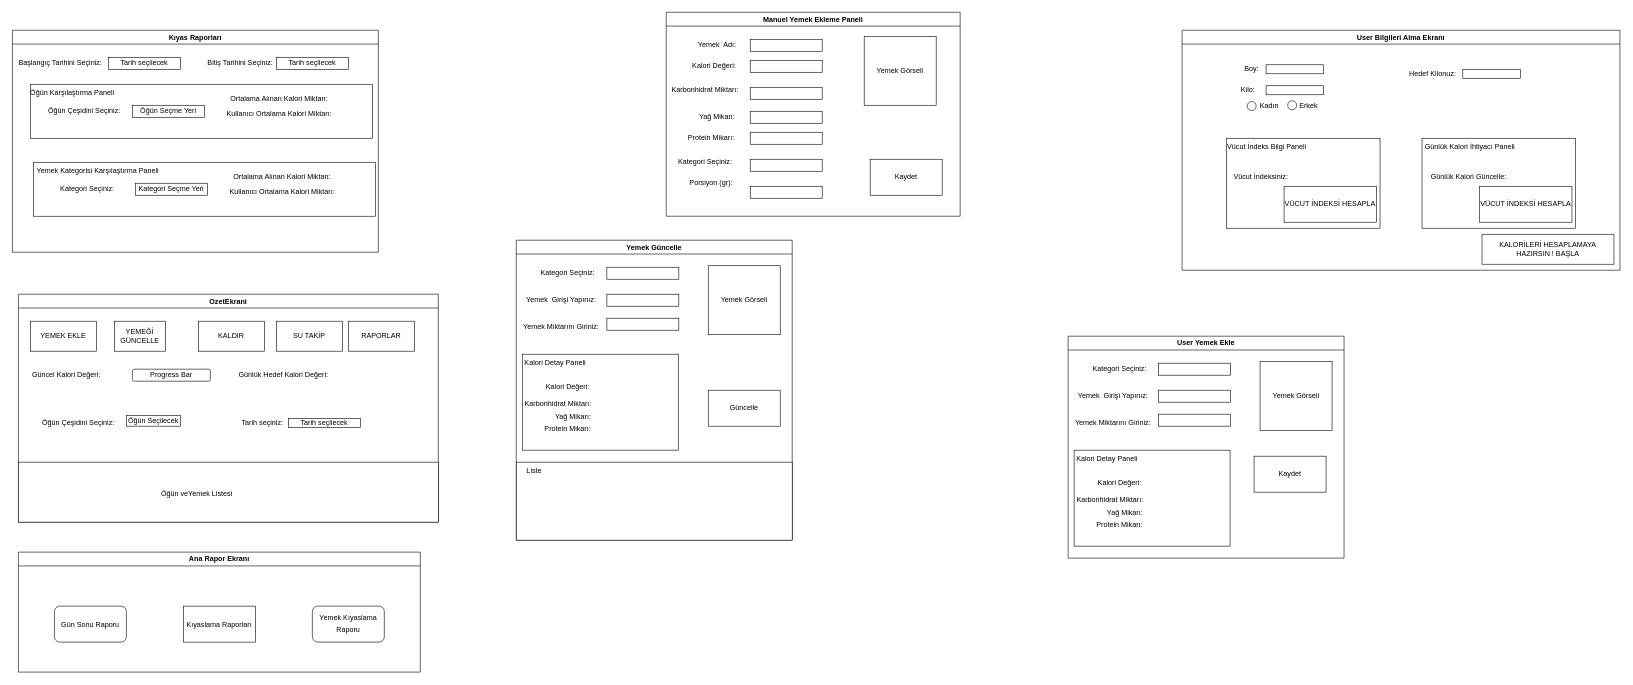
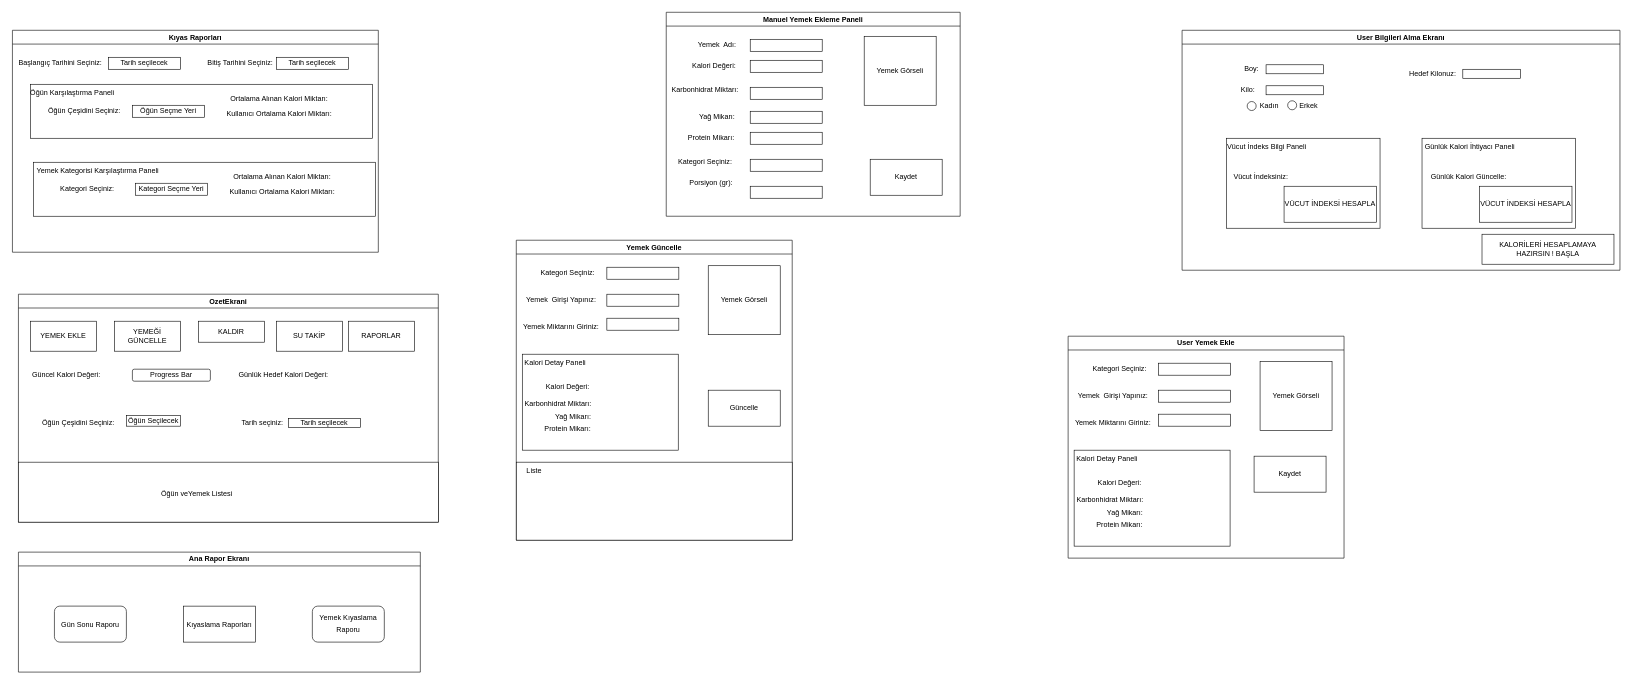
node "YEMEĞİ GÜNCELLE": size 51x30 -> 66x30
node "KALDIR": size 66x30 -> 66x21
